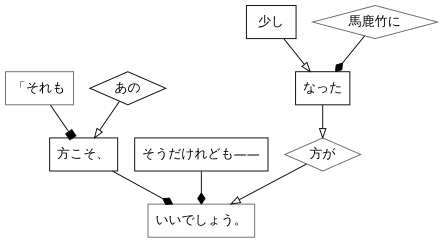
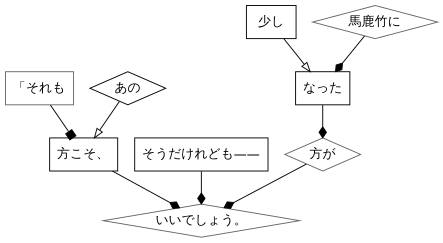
edge "なった" -> "方が": arrowhead onormal -> diamond
edge "方が" -> "いいでしょう。": arrowhead onormal -> diamond
node "いいでしょう。": shape box -> diamond
